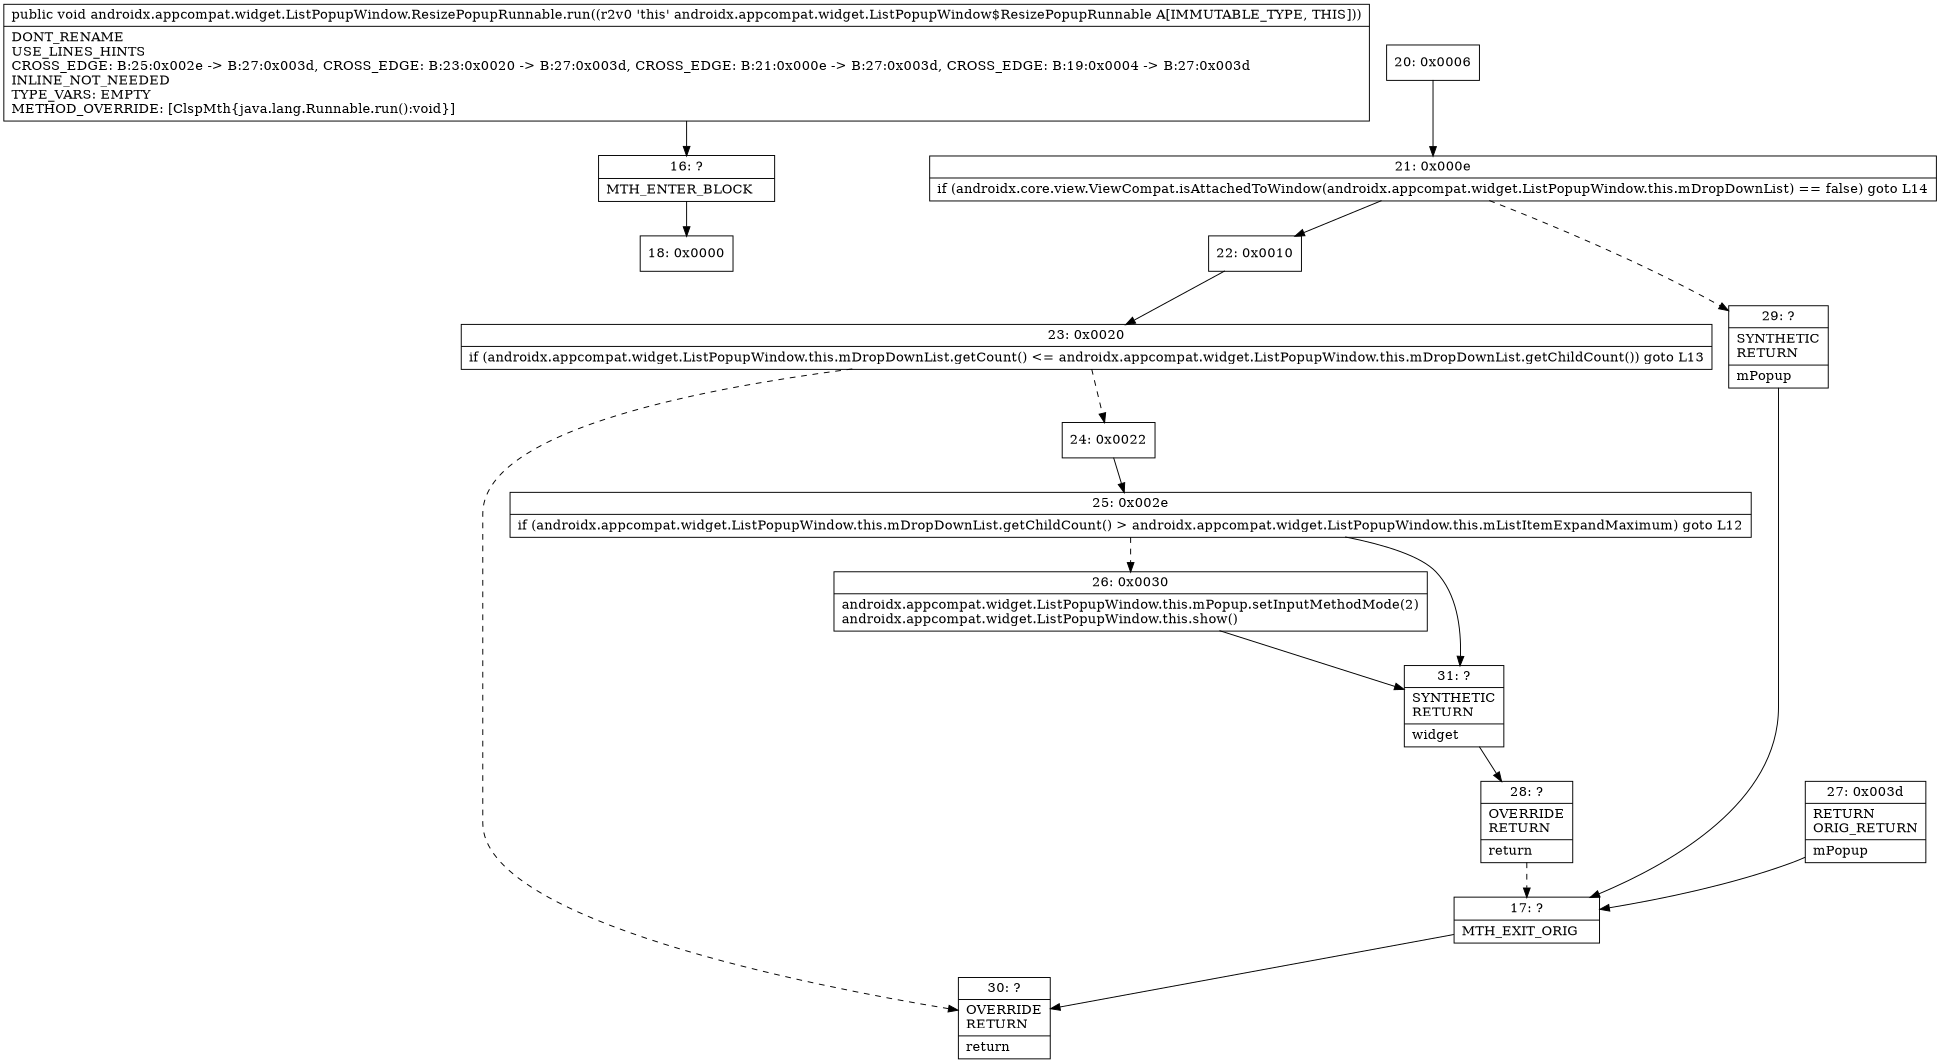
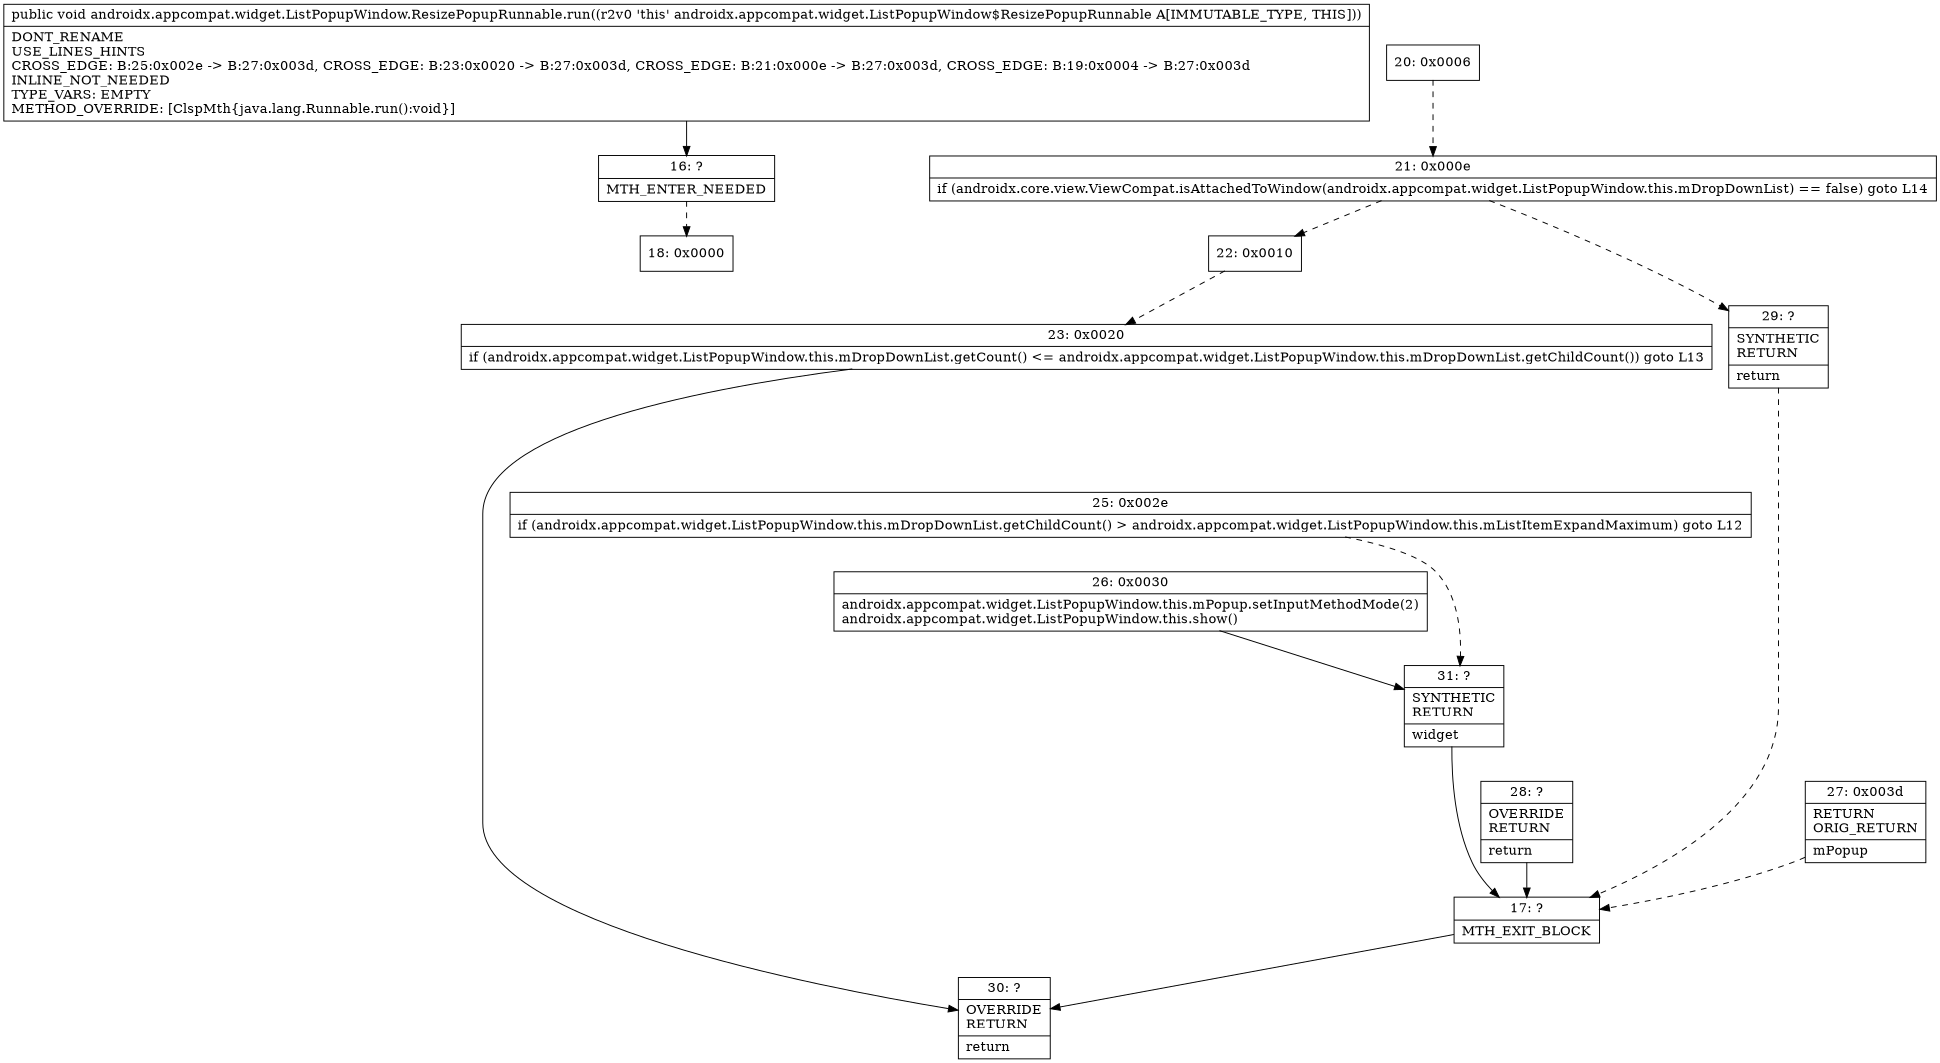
edge "20: 0x0006" -> "21: 0x000e": style solid -> dashed
node "16: ?": text "MTH_ENTER_BLOCK" -> "MTH_ENTER_NEEDED"
edge "16: ?" -> "18: 0x0000": style solid -> dashed
edge "21: 0x000e" -> "22: 0x0010": style solid -> dashed
edge "22: 0x0010" -> "23: 0x0020": style solid -> dashed
node "29: ?": text "mPopup" -> "return"
node "24: 0x0022": removed
edge "25: 0x002e" -> "26: 0x0030": removed
edge "25: 0x002e" -> "31: ?": style solid -> dashed
edge "29: ?" -> "17: ?": style solid -> dashed
edge "23: 0x0020" -> "30: ?": style dashed -> solid
edge "31: ?" -> "28: ?": now "31: ?" -> "17: ?"
edge "28: ?" -> "17: ?": style dashed -> solid
edge "27: 0x003d" -> "17: ?": style solid -> dashed
node "17: ?": text "MTH_EXIT_ORIG" -> "MTH_EXIT_BLOCK"
